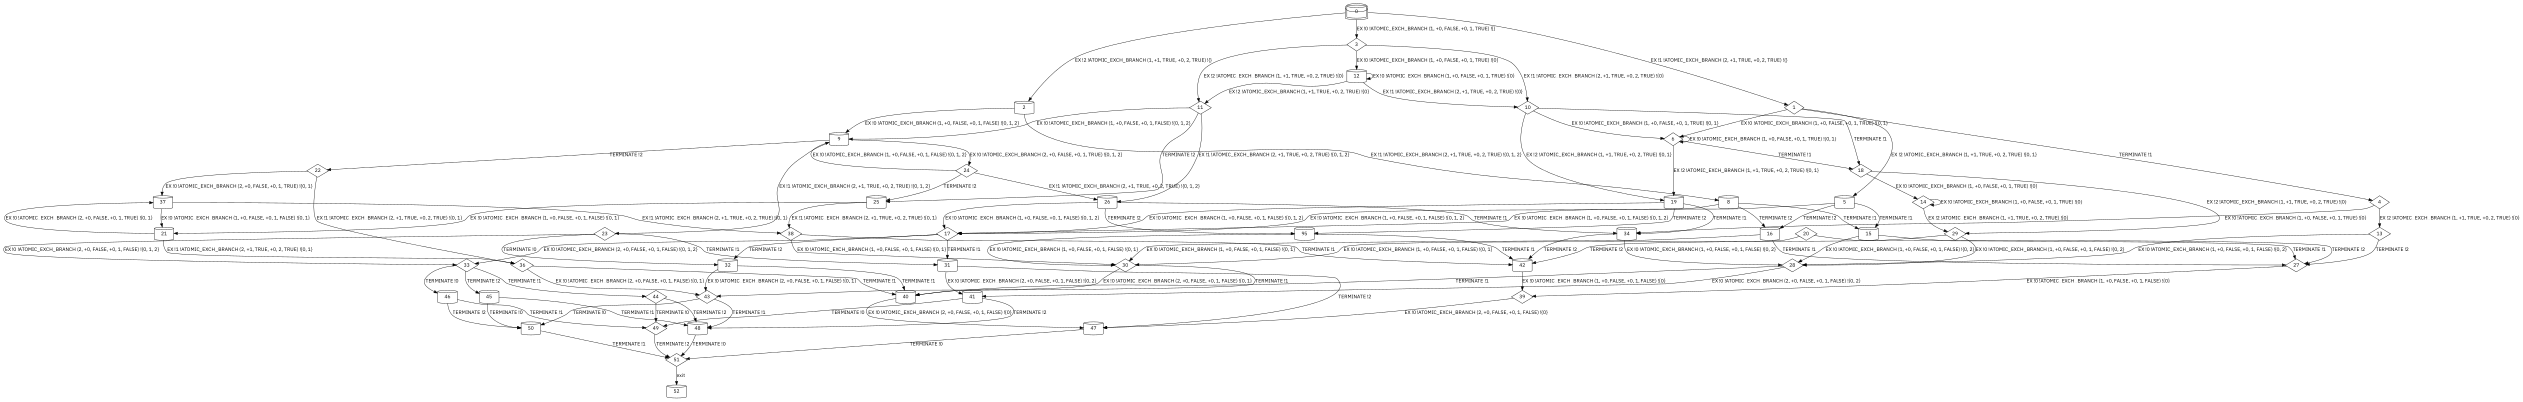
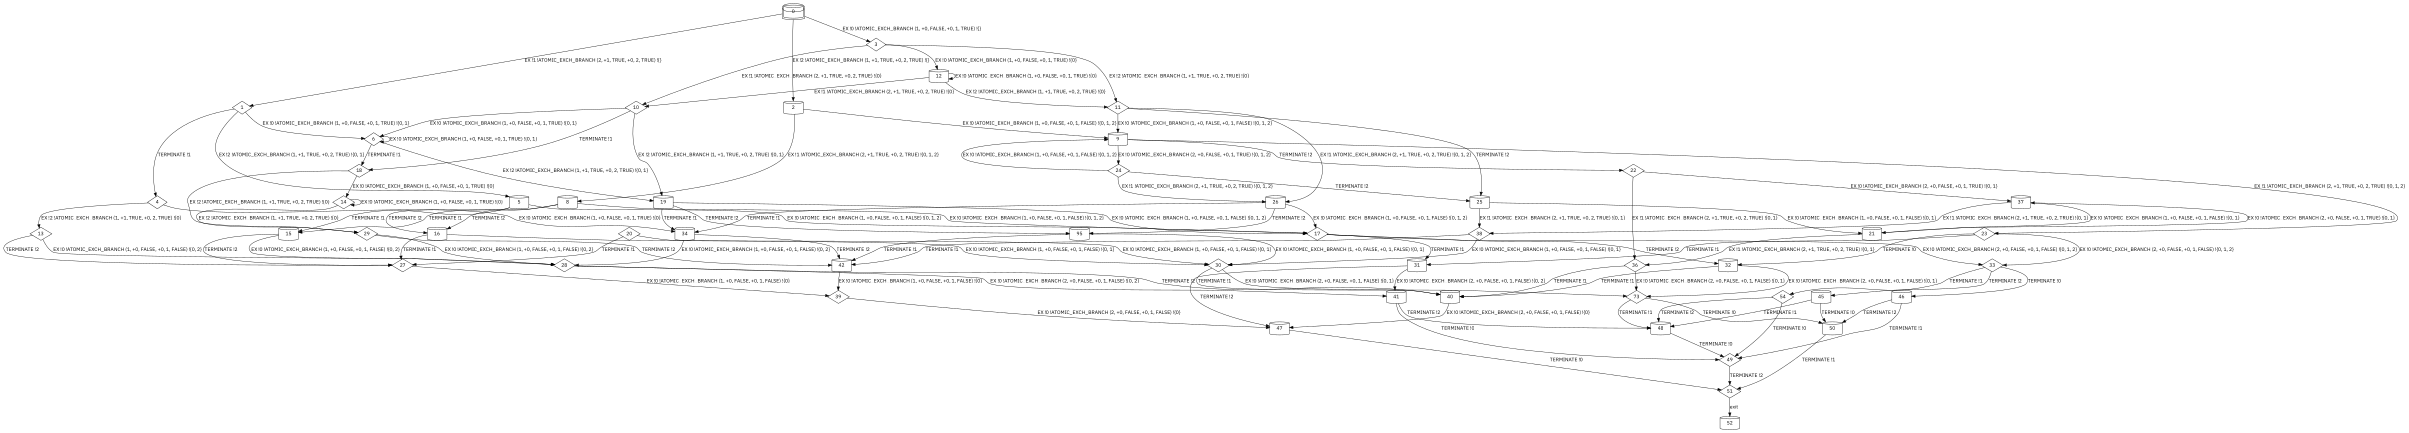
edge "28" -> "40": label "TERMINATE !1" -> "TERMINATE !2"
node "44": label "44" -> "54"
node "43": label "43" -> "73"
edge "48" -> "51": now "48" -> "49"
